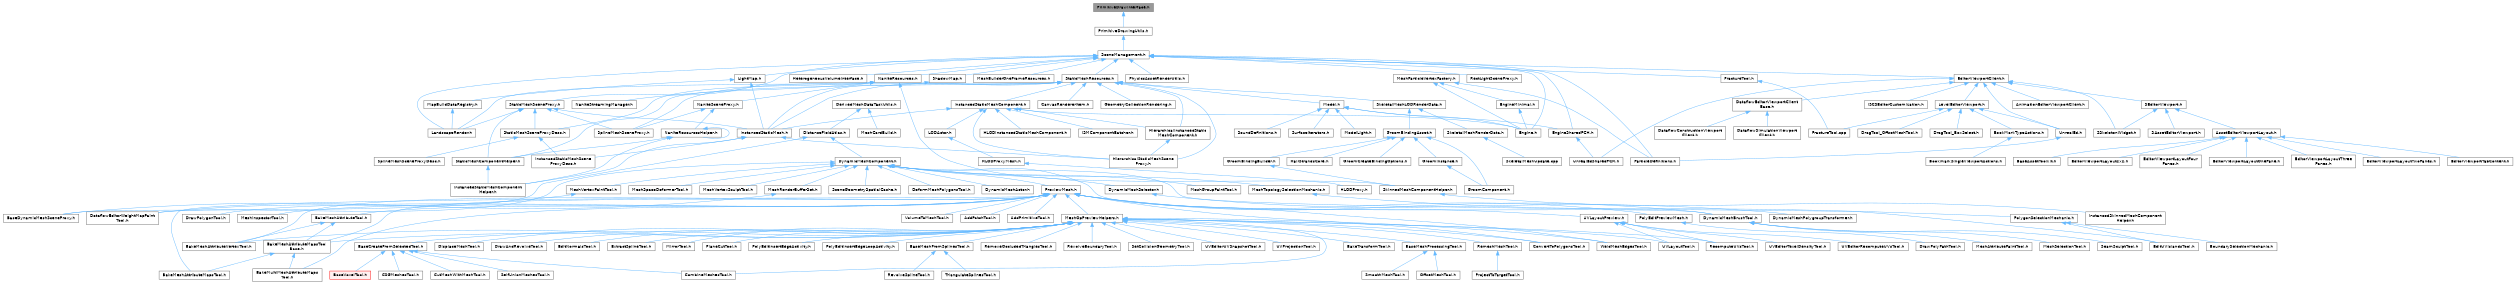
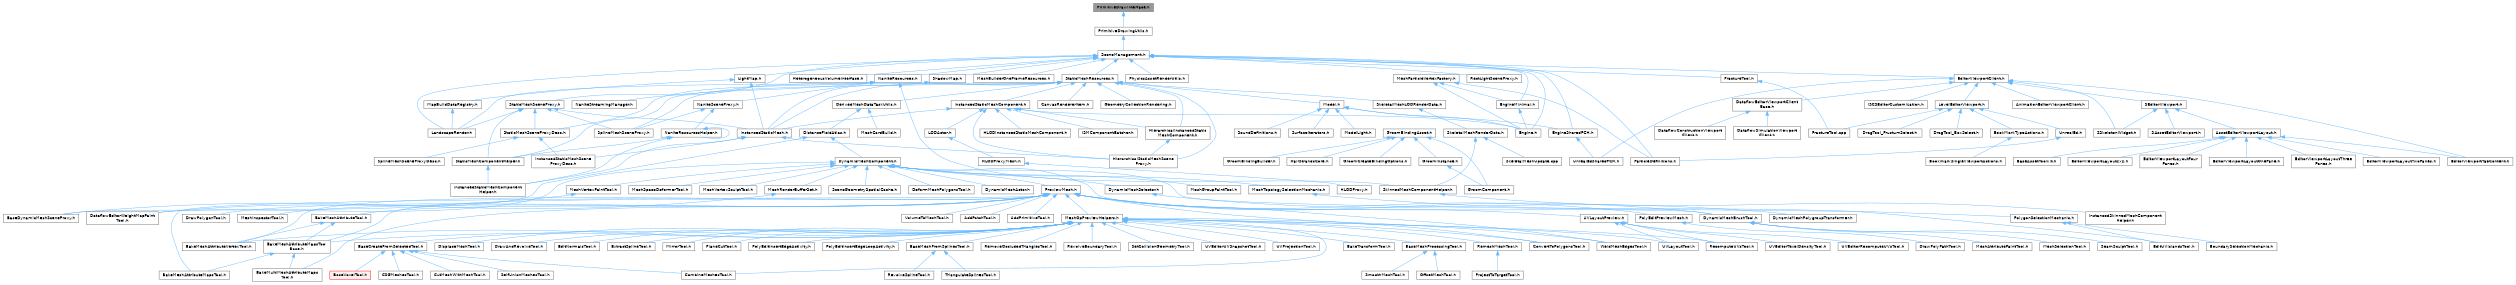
edge "EngineMinimal.h" -> "SceneManagement.h": added
edge "DerivedMeshDataTaskUtils.h" -> "StaticMeshResources.h": added
edge "UnrealEd.h" -> "EditorViewportClient.h": now "EditorViewportTabContent.h" -> "EditorViewportClient.h"
edge "GroomBindingAsset.h" -> "SkeletalMeshLODRenderData.h": removed
node "DragTool_OffsetMeshTool.h": label "DragTool_OffsetMeshTool.h" -> "DragTool_FrustumSelect.h"
edge "SkinnedMeshComponentHelper.h" -> "GroomBindingBuilder.h": now "SkinnedMeshComponentHelper.h" -> "SkeletalMeshRenderData.h"
